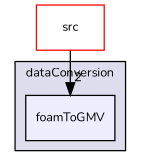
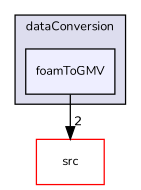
edge "src" -> "foamToGMV": reversed
